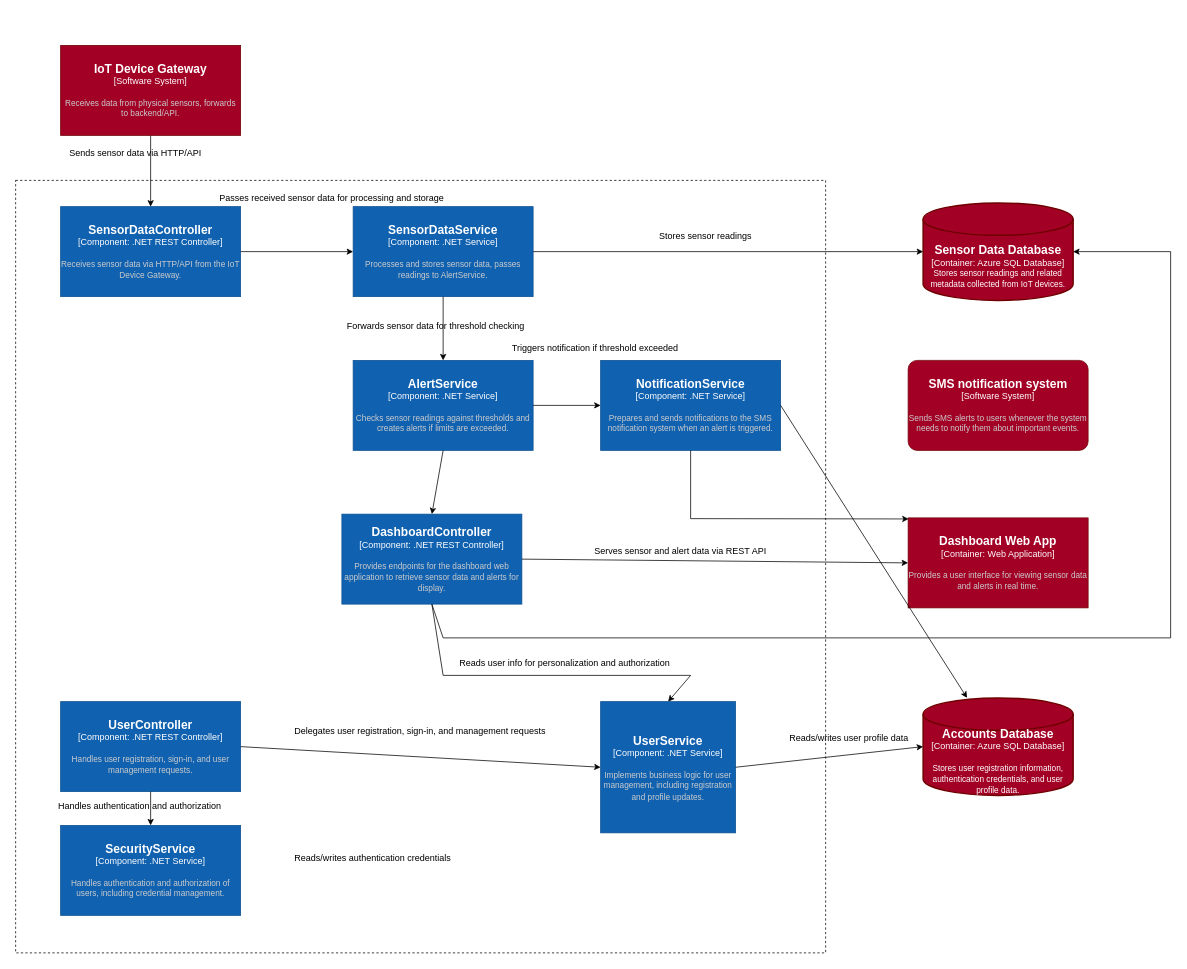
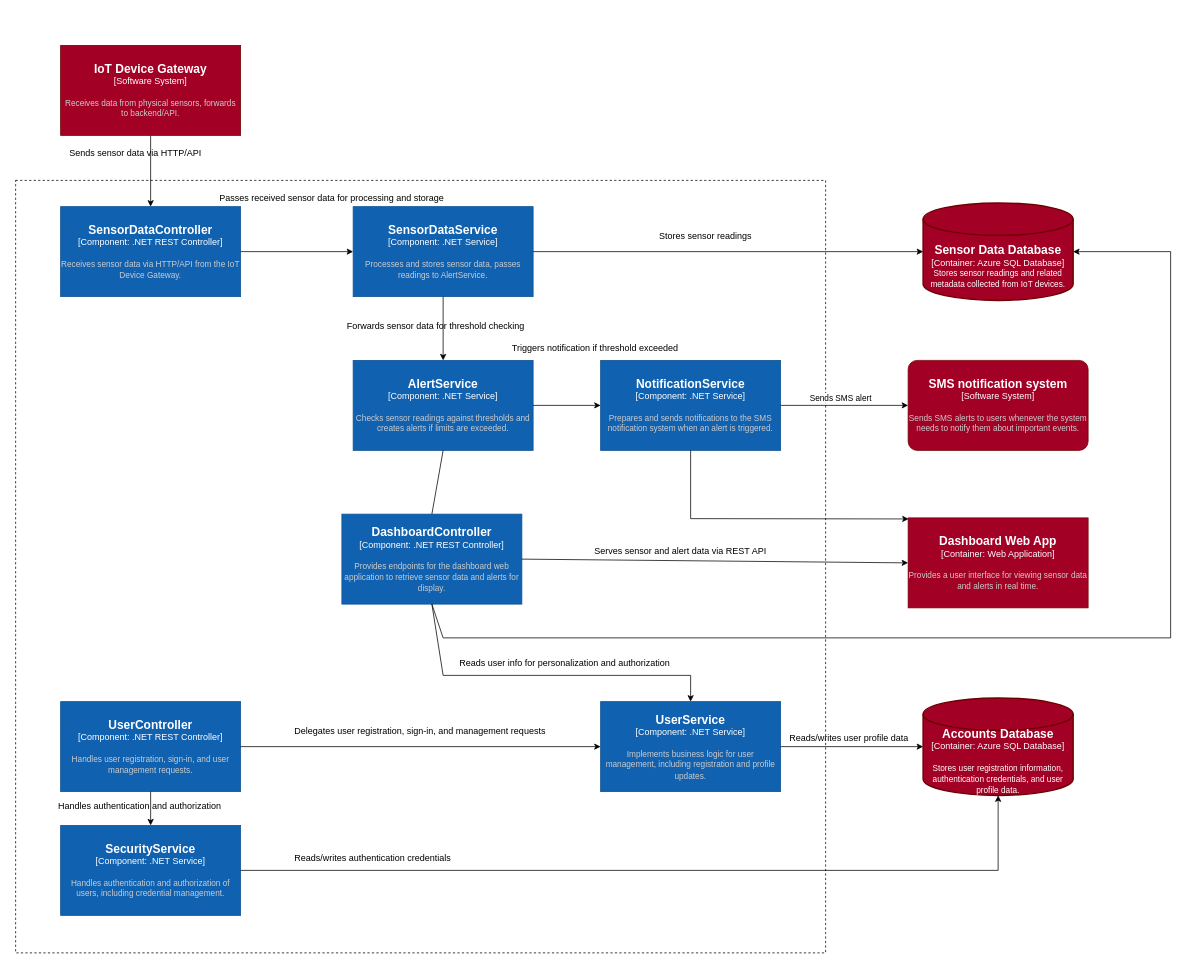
edge "AlertService [Component: .NET Service] Checks sensor readings against thresholds and creates alerts if limits are exceeded." -> "DashboardController [Component: .NET REST Controller] Provides endpoints for the dashboard web application to retrieve sensor data and alerts for display.": arrowhead classic -> none
edge "NotificationService [Component: .NET Service] Prepares and sends notifications to the SMS notification system when an alert is triggered." -> "Accounts Database [Container: Azure SQL Database] Stores user registration information, authentication credentials, and user profile data.": now "NotificationService [Component: .NET Service] Prepares and sends notifications to the SMS notification system when an alert is triggered." -> "SMS notification system [Software System] Sends SMS alerts to users whenever the system needs to notify them about important events."
node "UserService [Component: .NET Service] Implements business logic for user management, including registration and profile updates.": size 135x131 -> 180x90
edge "SecurityService [Component: .NET Service] Handles authentication and authorization of users, including credential management." -> "Accounts Database [Container: Azure SQL Database] Stores user registration information, authentication credentials, and user profile data.": added, label "Sends SMS alert"
